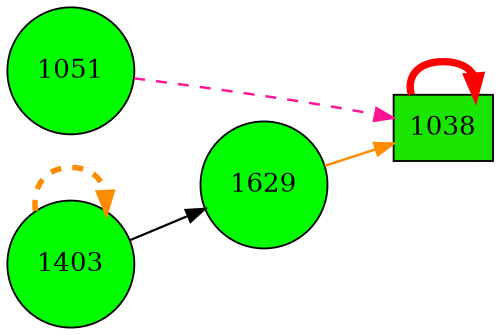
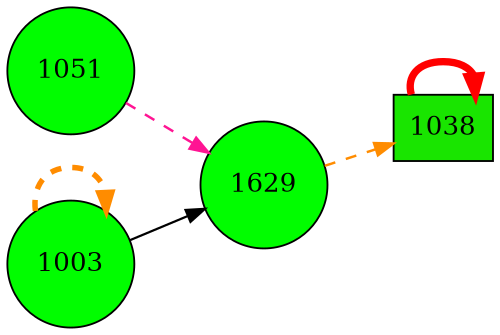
edge "1051" -> "1038": now "1051" -> "1629"
edge "1629" -> "1038": style solid -> dashed
node "1403": label "1403" -> "1003"
